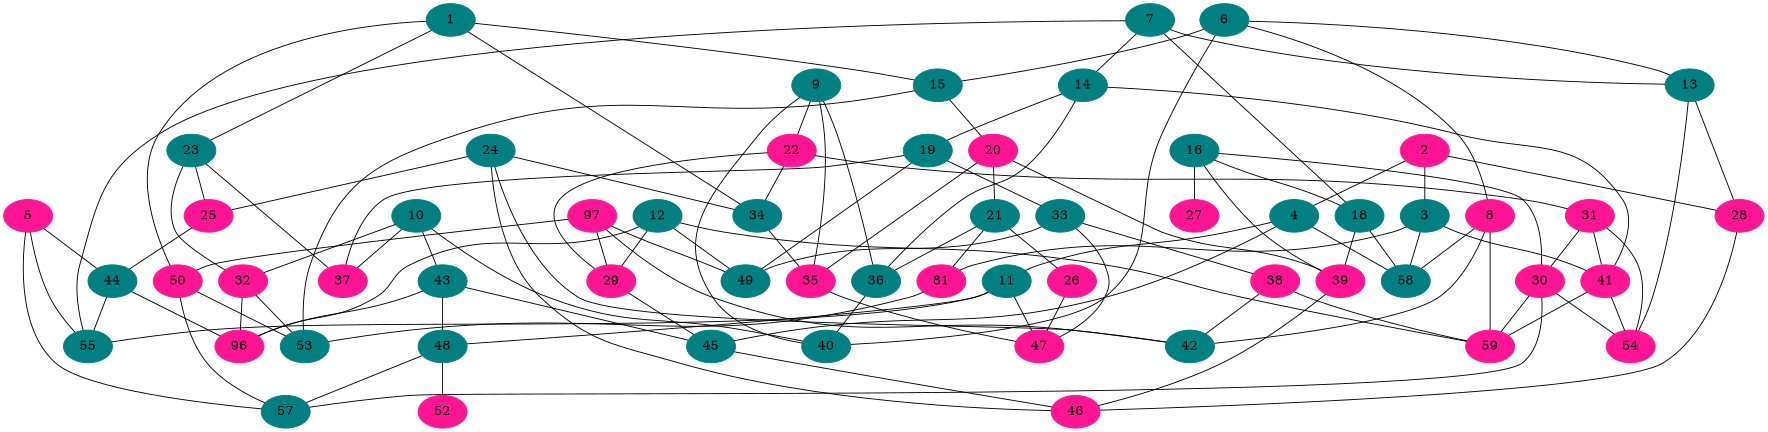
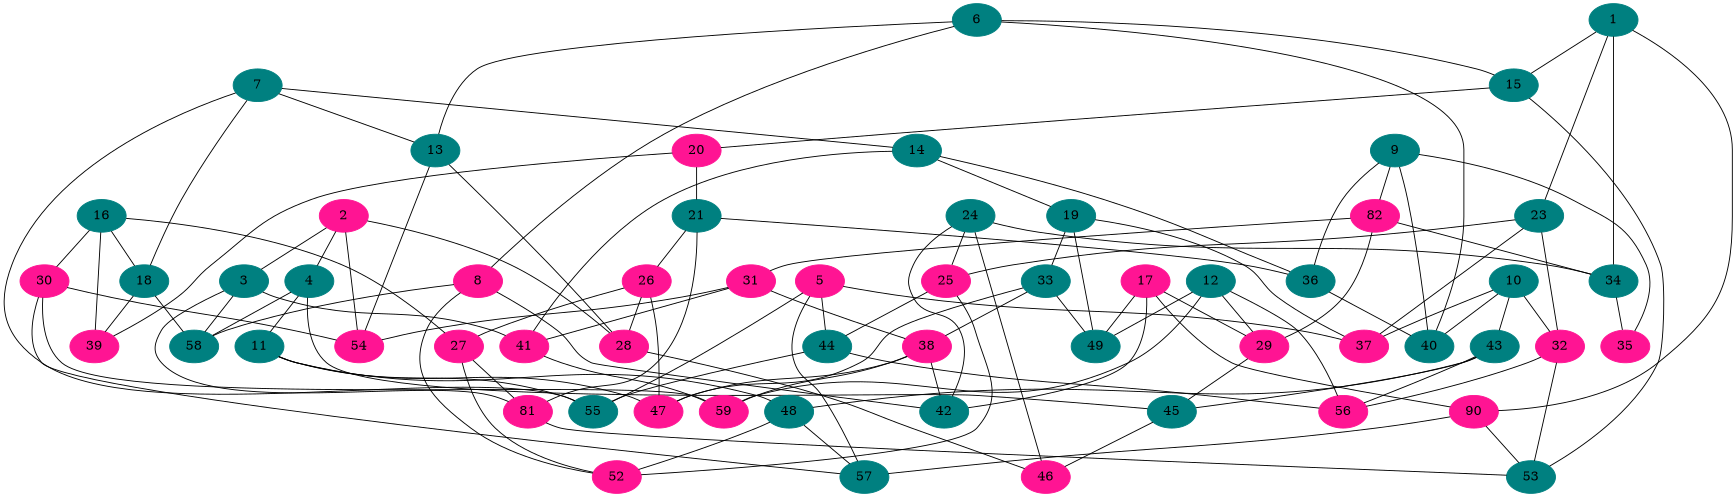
node "22": label "22" -> "82"
node "97": label "97" -> "17"
edge "20" -- "35": removed
edge "31" -- "30": now "31" -- "38"
node "50": label "50" -> "90"
edge "8" -- "59": now "8" -- "52"
edge "26" -- "27": added
edge "5" -- "37": added
edge "41" -- "54": now "2" -- "54"
edge "26" -- "28": added
edge "35" -- "47": now "38" -- "47"
node "96": label "96" -> "56"
edge "39" -- "46": removed
edge "27" -- "81": added
edge "27" -- "52": added
edge "25" -- "52": added
